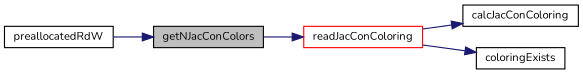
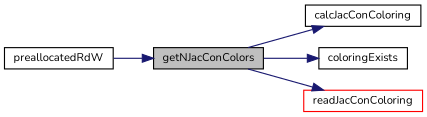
edge "readJacConColoring" -> "calcJacConColoring": now "getNJacConColors" -> "calcJacConColoring"
edge "readJacConColoring" -> "coloringExists": now "getNJacConColors" -> "coloringExists"
